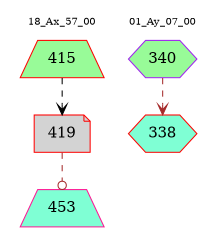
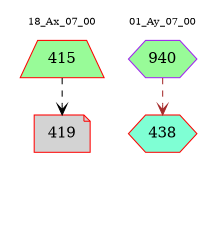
cluster "18_Ax_57_00": label "18_Ax_57_00" -> "18_Ax_07_00"
node "340": label "340" -> "940"
node "338": label "338" -> "438"
node "453": removed
